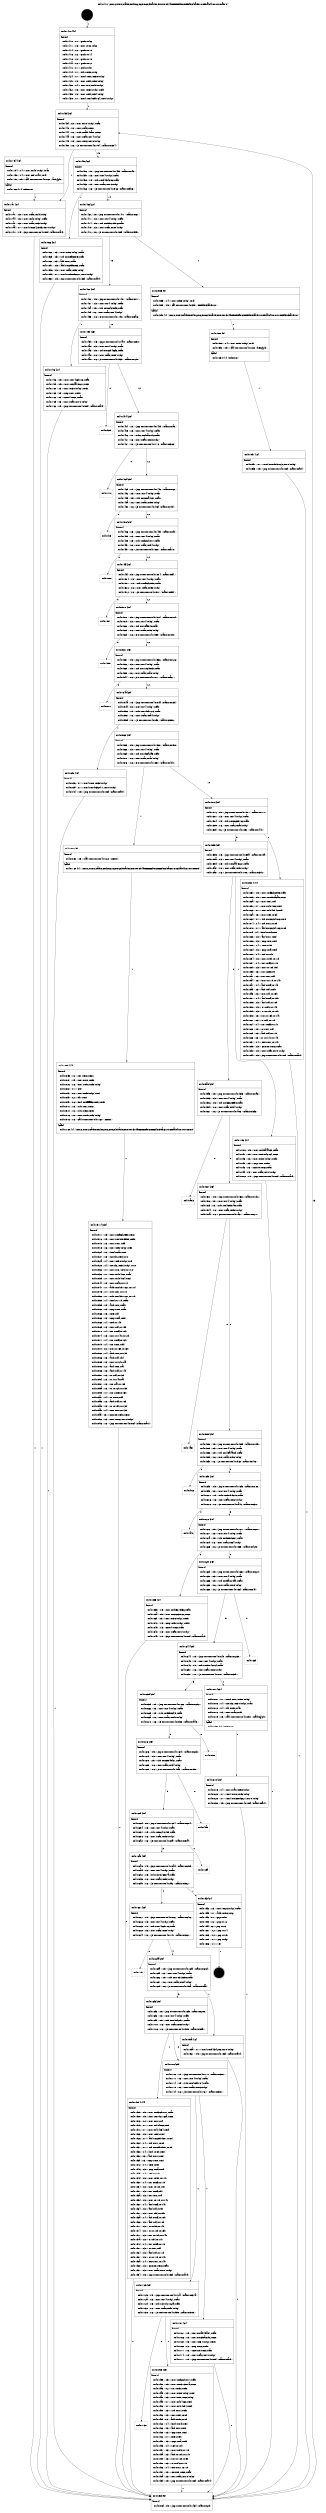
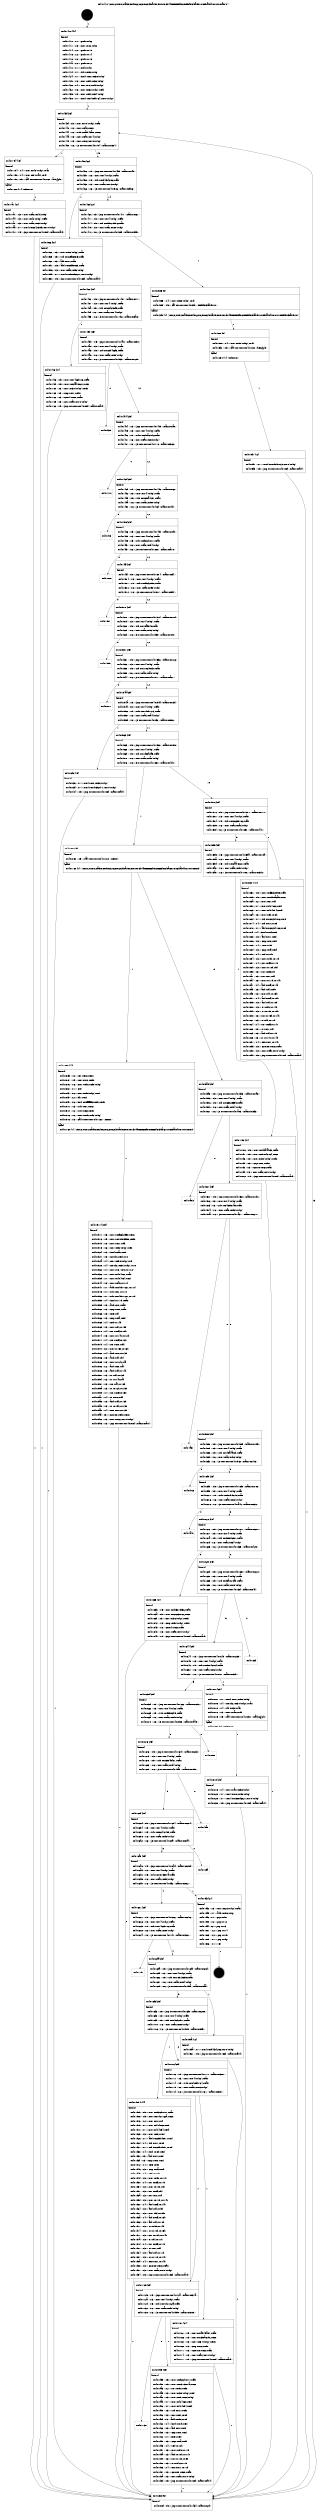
edge "0x40143f [23]" -> "0x4017a1 [21]": now "0x40143f [23]" -> "0x401794 [13]"
edge "0x40146c [22]" -> "0x401482 [25]": removed, label "13"
edge "0x401482 [25]" -> "0x40149b [25]": removed, label "12"
edge "0x40154a [25]" -> "0x401563 [25]": added, label "11"
edge "0x401595 [25]" -> "0x4015ae [25]": now "0x4018e0 [5]" -> "0x4015ae [25]"
